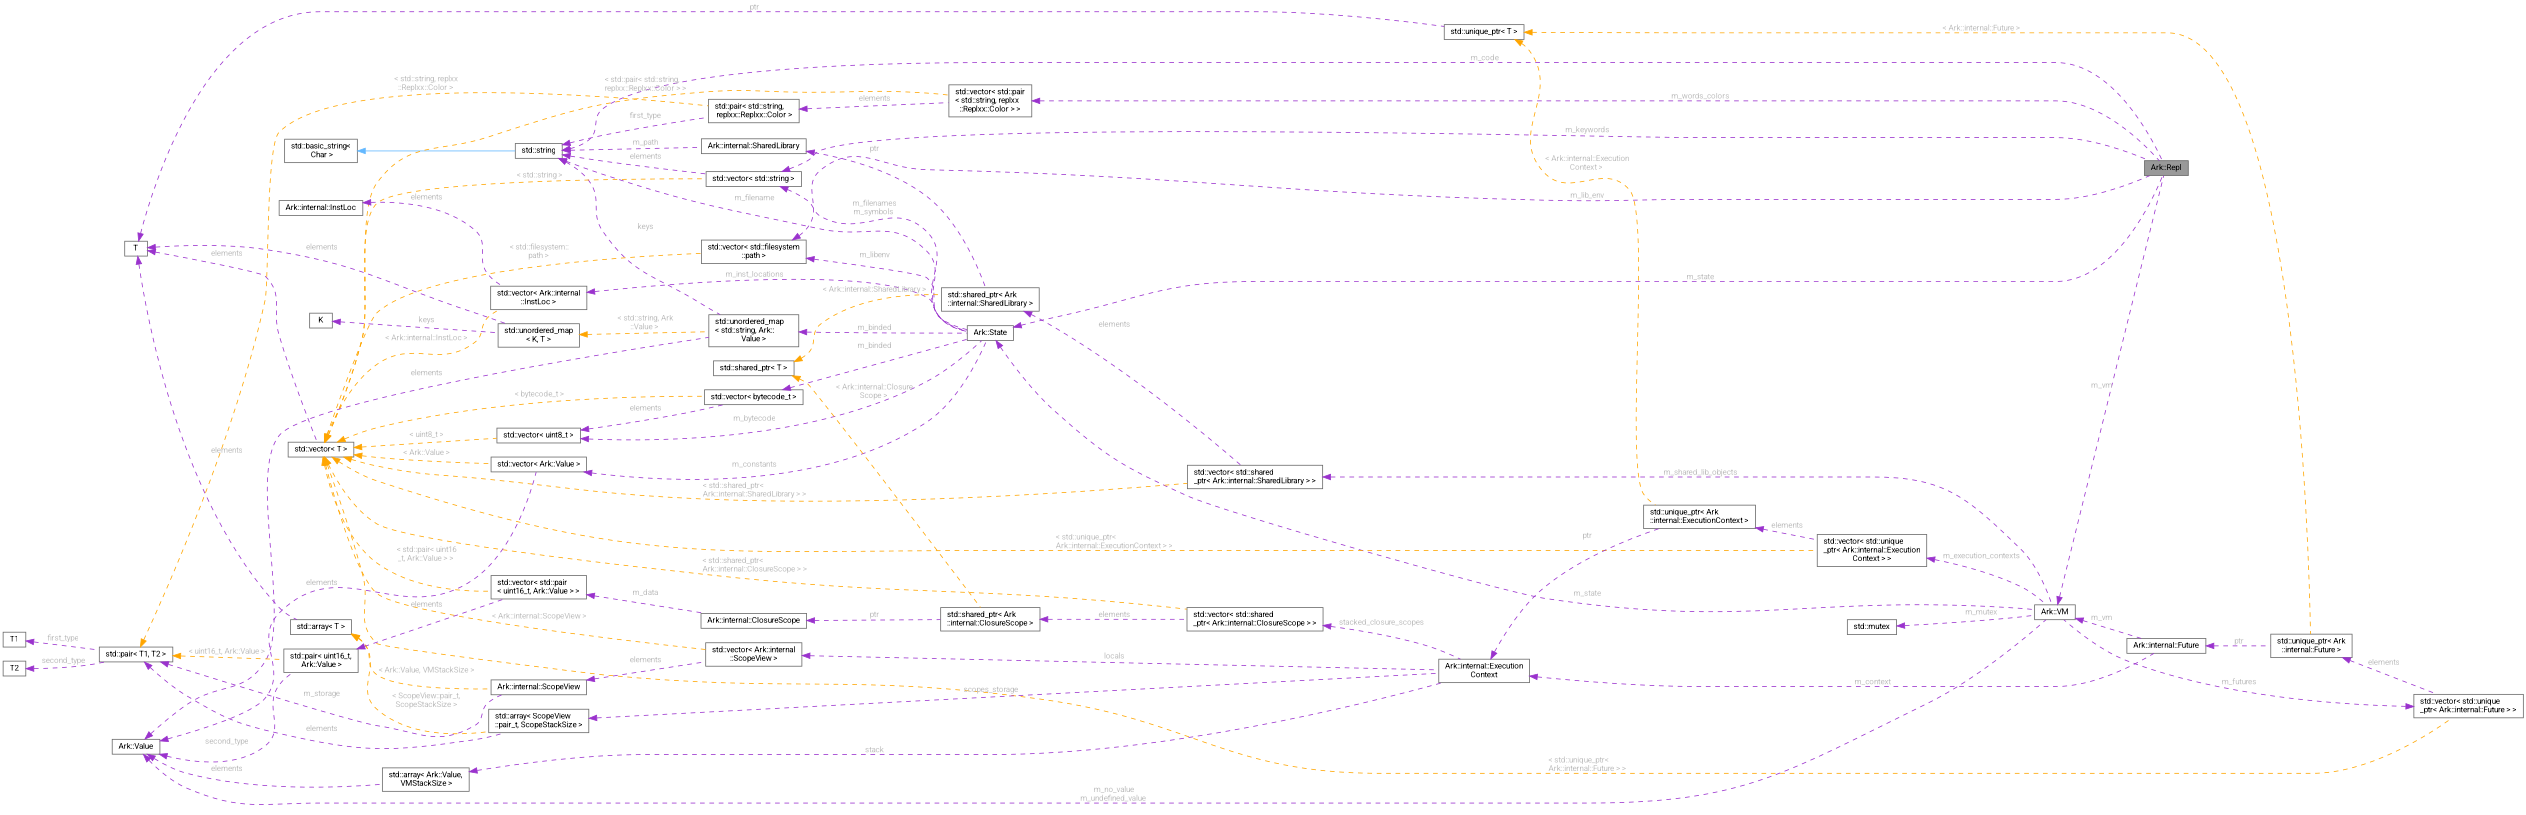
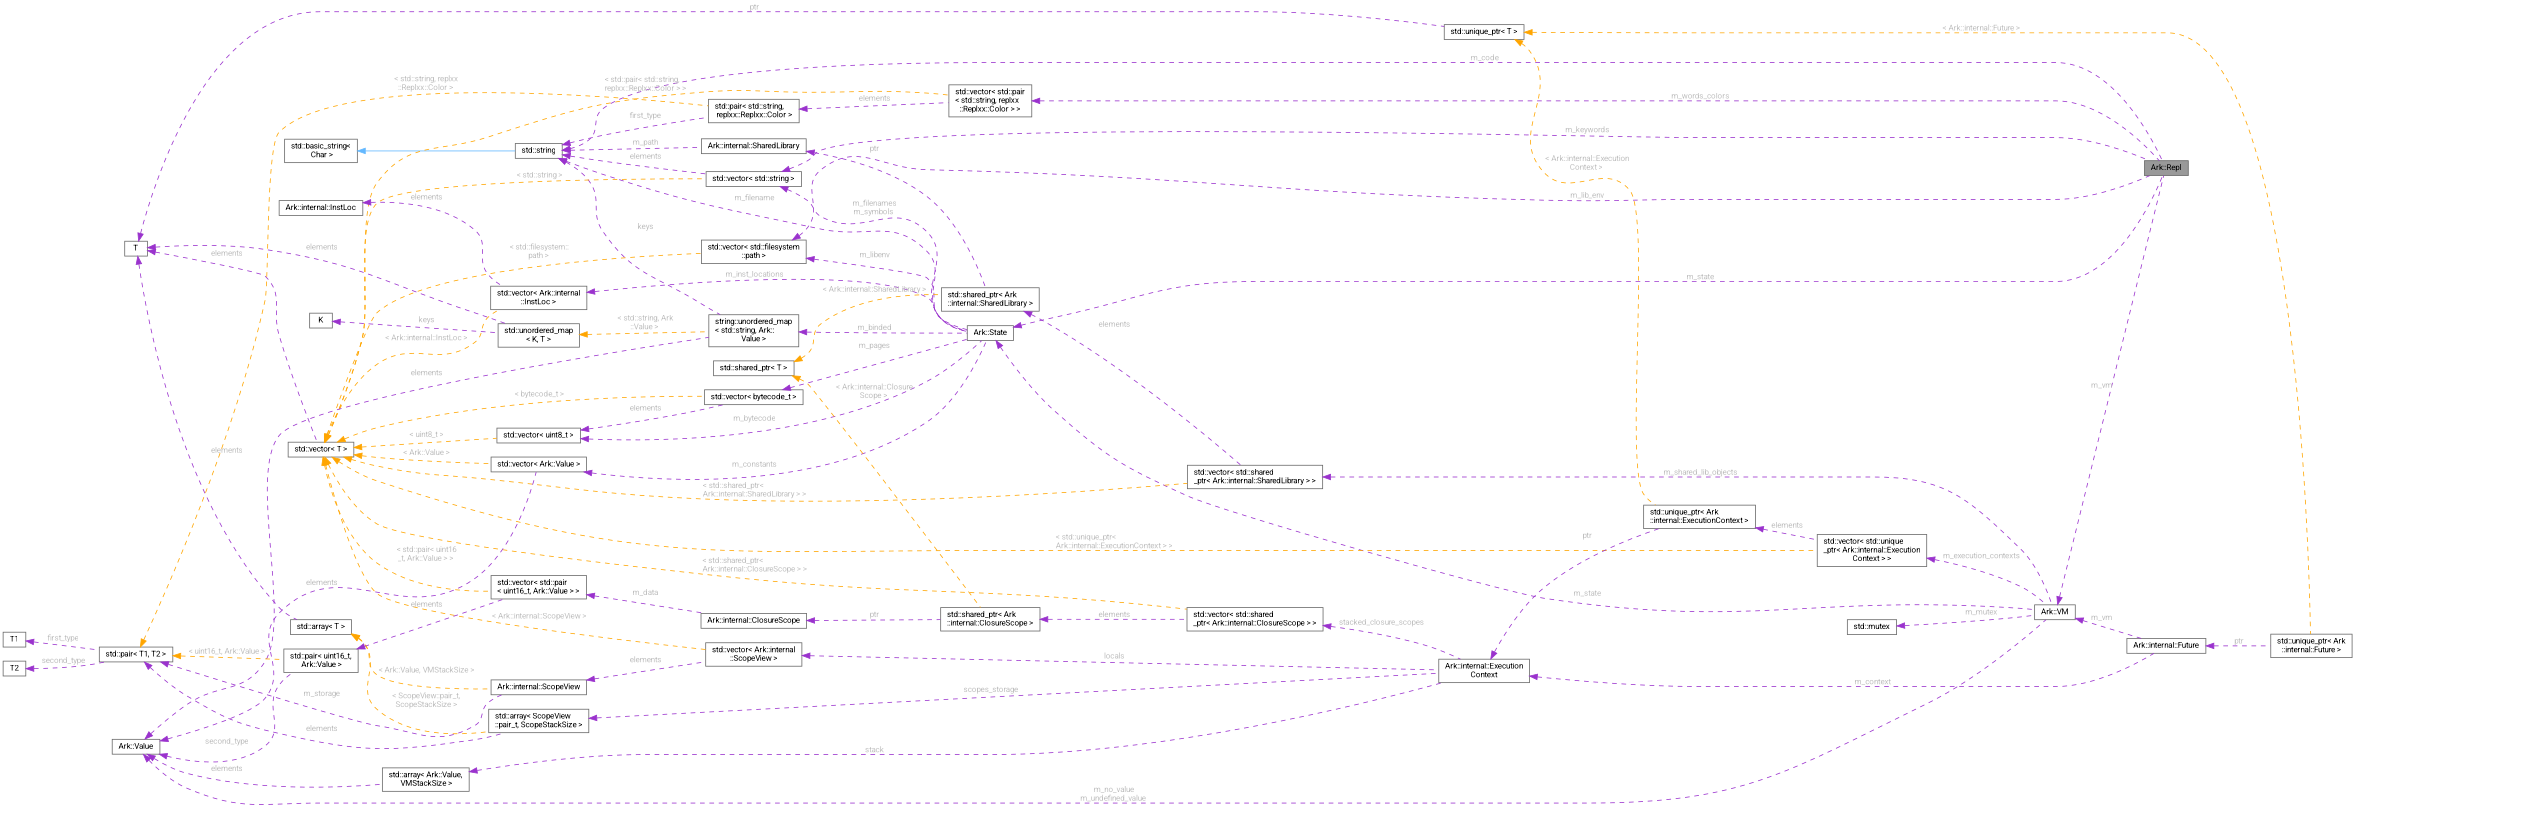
node "std::unordered_map < std::string, Ark:: Value >": label "std::unordered_map < std::string, Ark:: Value >" -> "string::unordered_map < std::string, Ark:: Value >"
edge "Ark::State" -> "std::vector< bytecode_t >": label " m_binded" -> " m_pages"
node "std::vector< std::unique _ptr< Ark::internal::Future > >": removed
